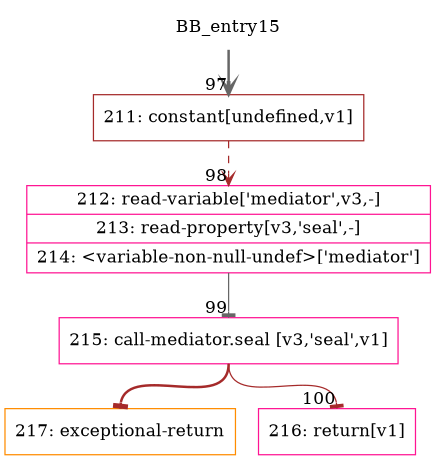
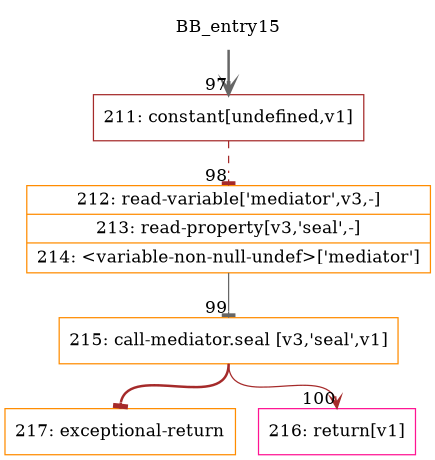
edge "211: constant[undefined,v1]" -> "212: read-variable['mediator',v3,-]": arrowhead vee -> tee
node "212: read-variable['mediator',v3,-]": color deeppink -> darkorange
node "215: call-mediator.seal [v3,'seal',v1]": color deeppink -> darkorange
edge "215: call-mediator.seal [v3,'seal',v1]" -> "216: return[v1]": arrowhead tee -> vee
